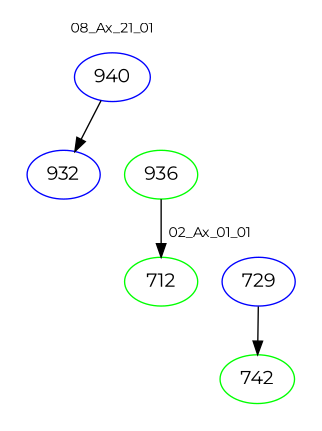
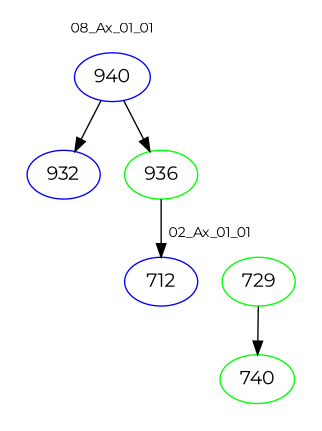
cluster "08_Ax_21_01": label "08_Ax_21_01" -> "08_Ax_01_01"
edge "940" -> "936": added
node "712": color green -> blue
node "729": color blue -> green
node "742": label "742" -> "740"
